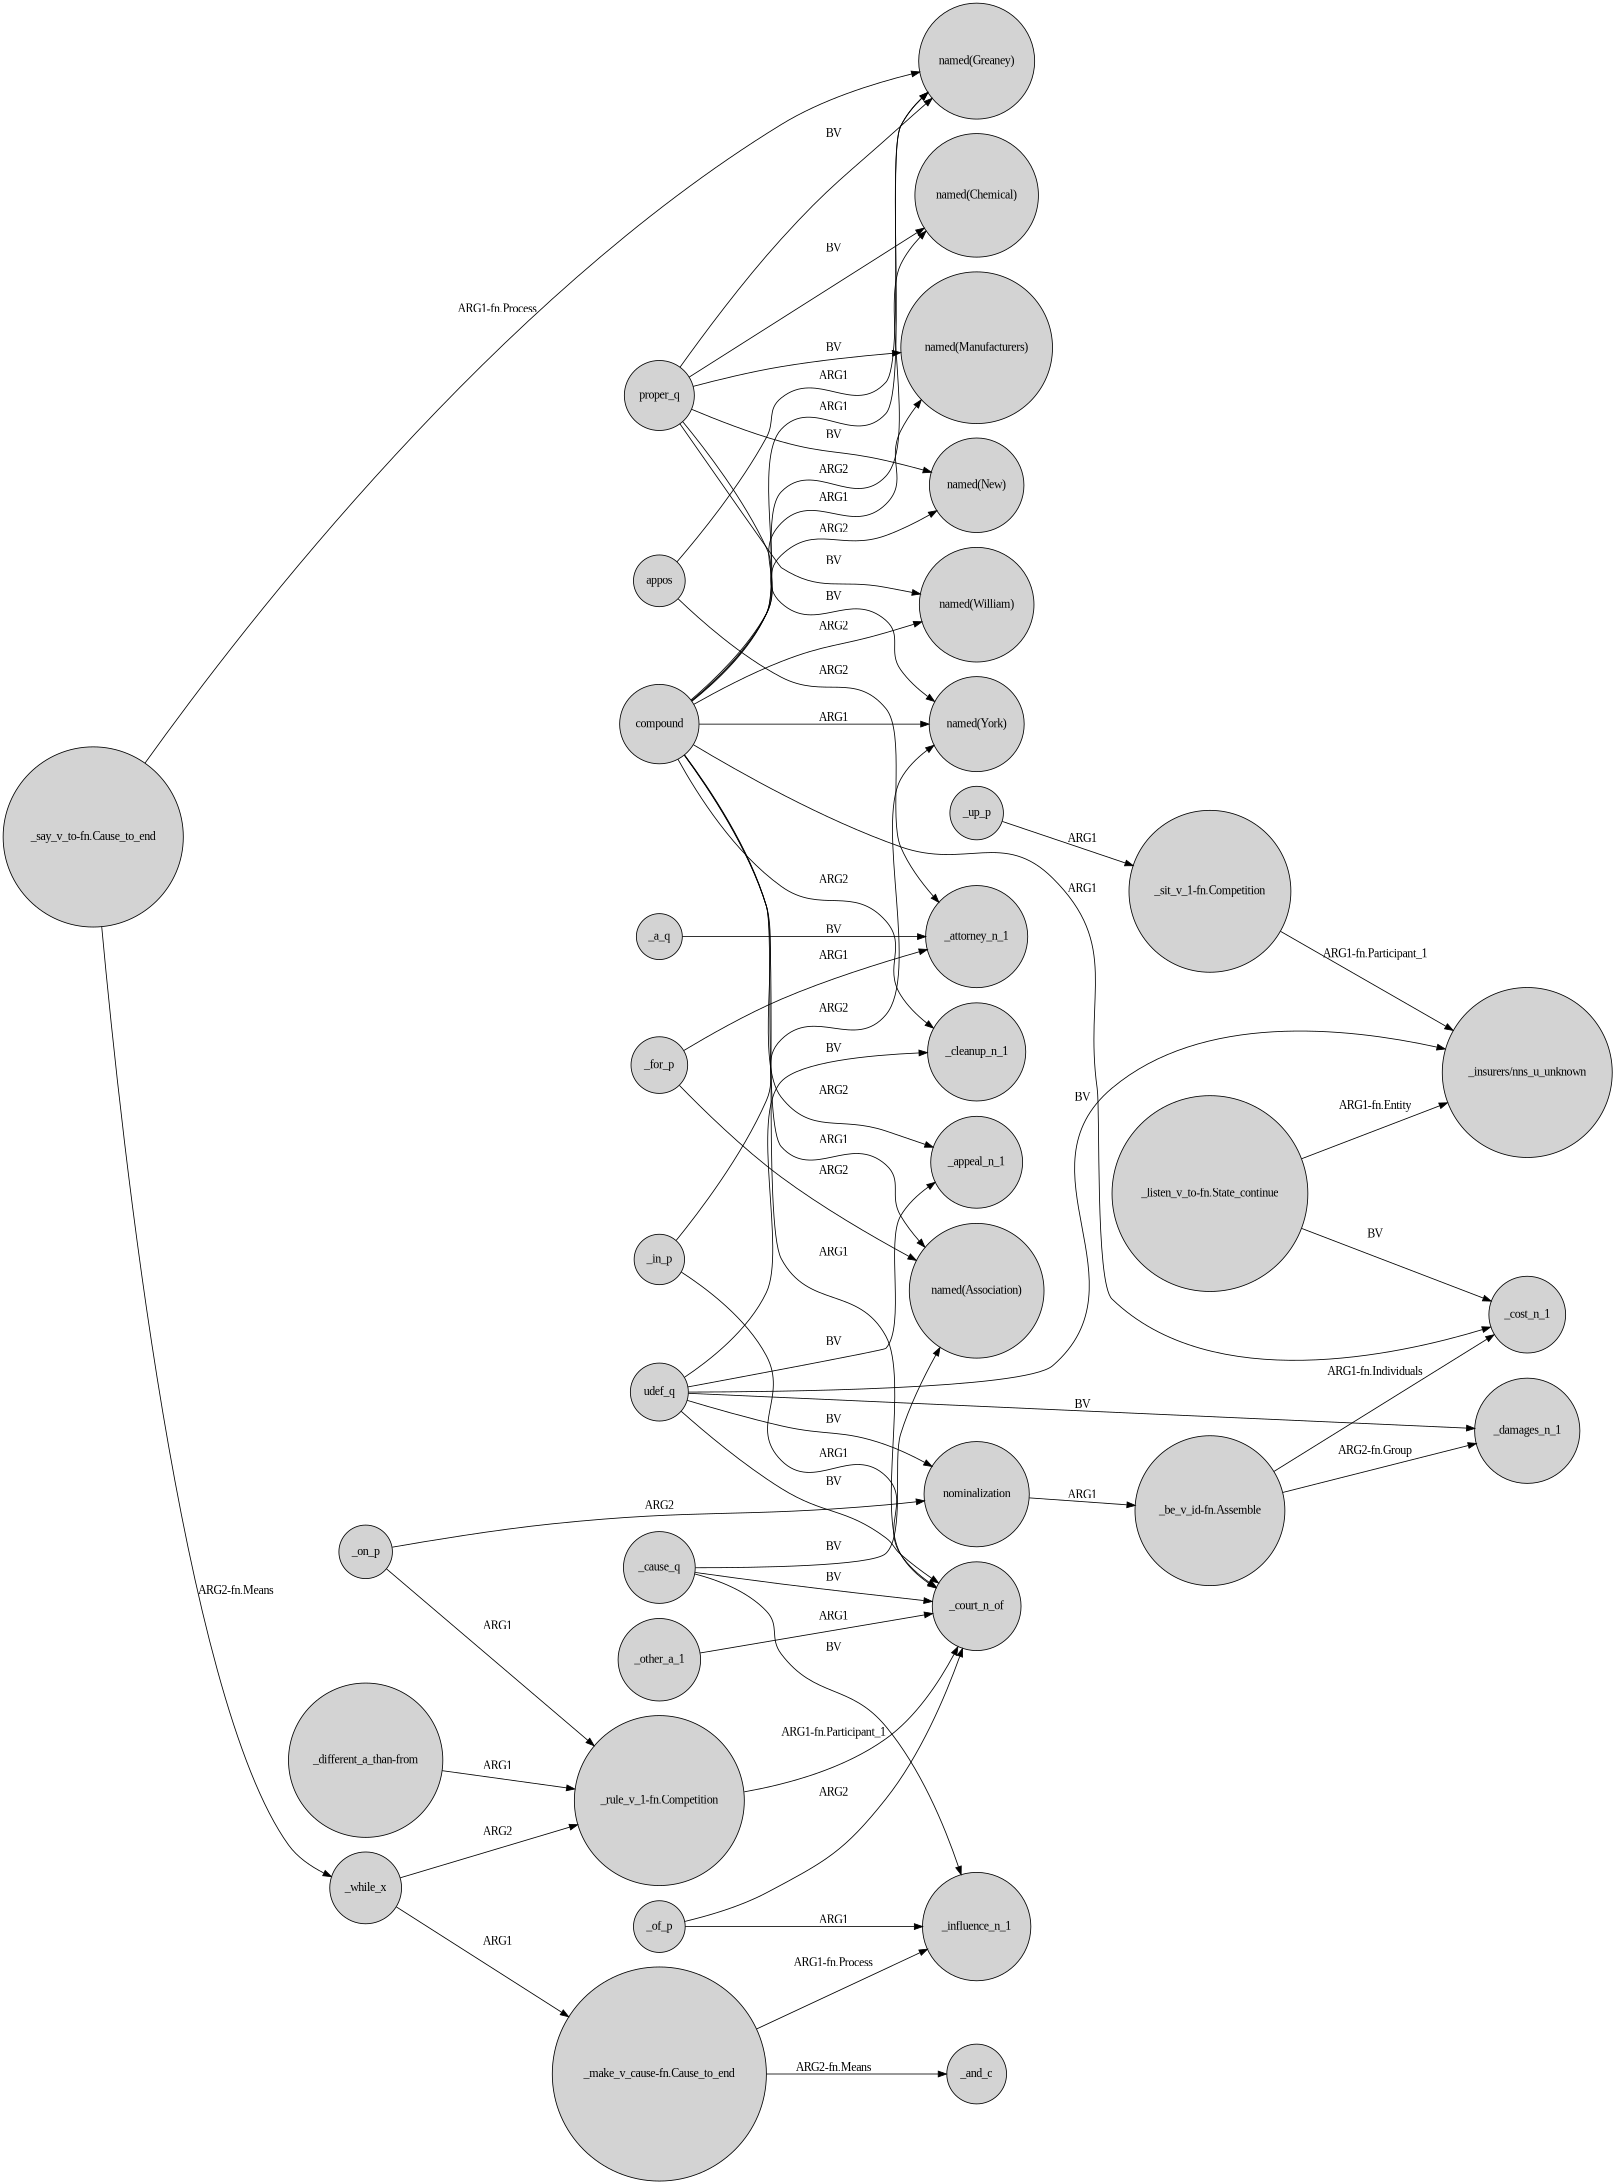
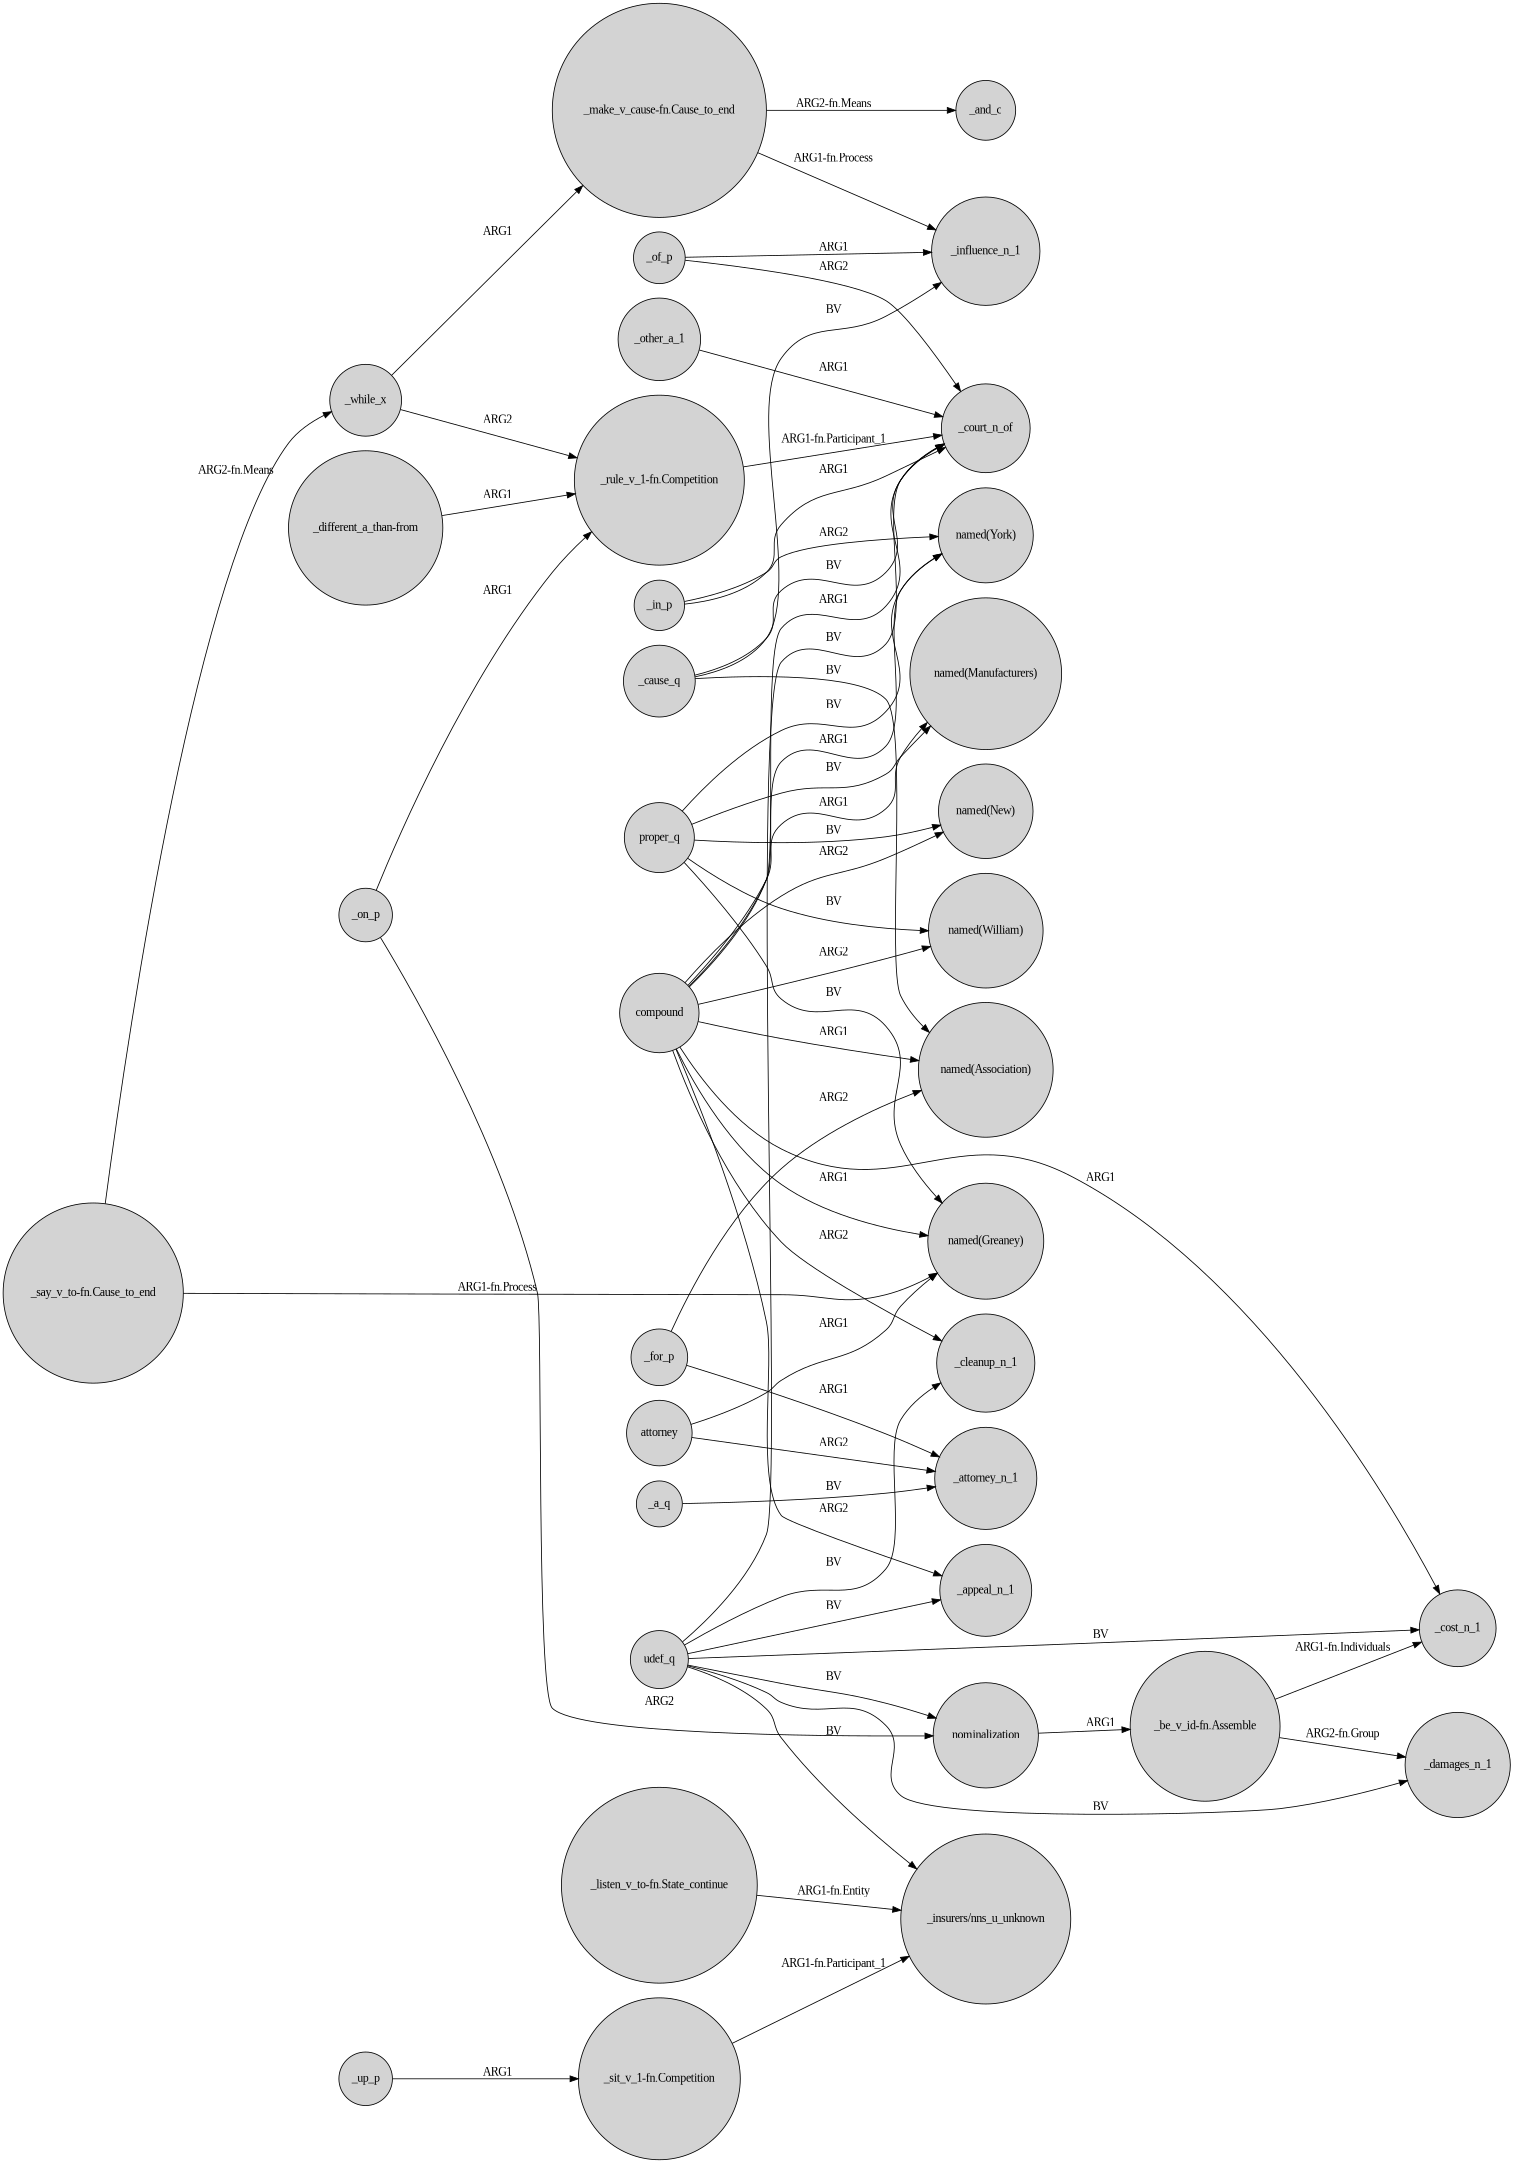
node "named(Chemical)": removed
node "appos": label "appos" -> "attorney"
edge "_listen_v_to-fn.State_continue" -> "_cost_n_1": now "udef_q" -> "_cost_n_1"
